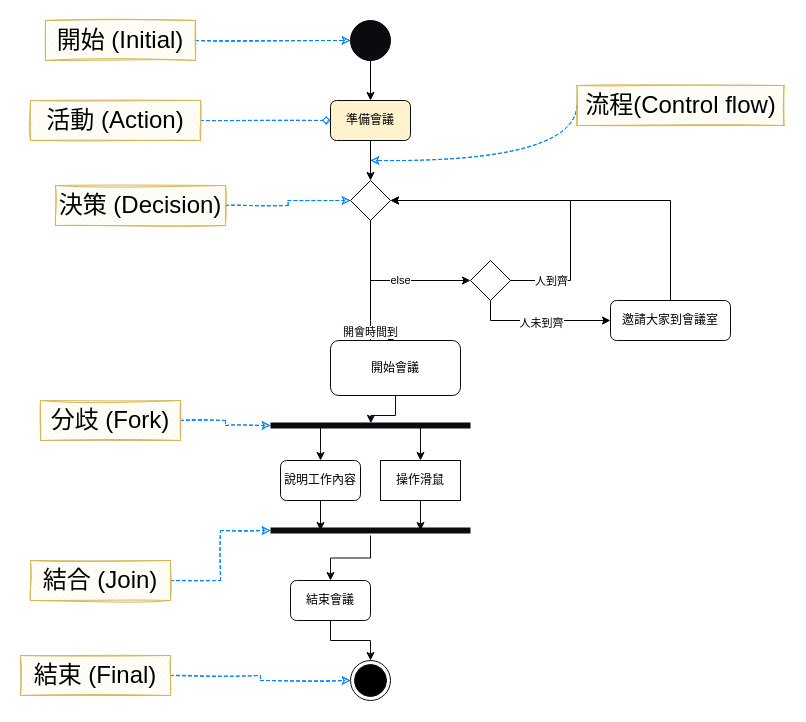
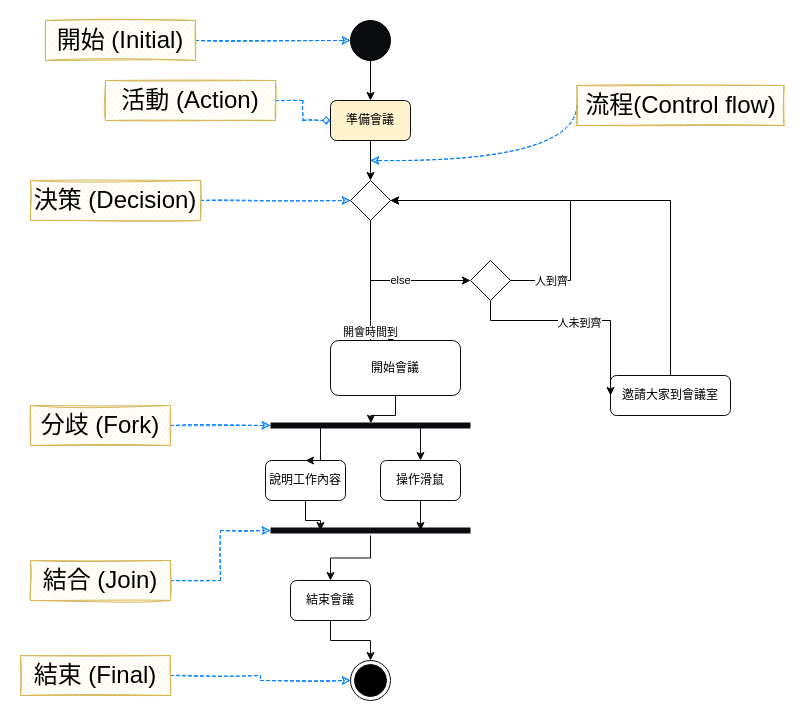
node "活動 (Action)": moved (116, 121) -> (191, 101)
node "決策 (Decision)": moved (141, 206) -> (116, 201)
node "邀請大家到會議室": moved (671, 321) -> (671, 396)
node "分歧 (Fork)": moved (111, 421) -> (101, 426)
node "說明工作內容": moved (321, 481) -> (306, 481)
node "操作滑鼠": shape rectangle -> rounded rectangle
